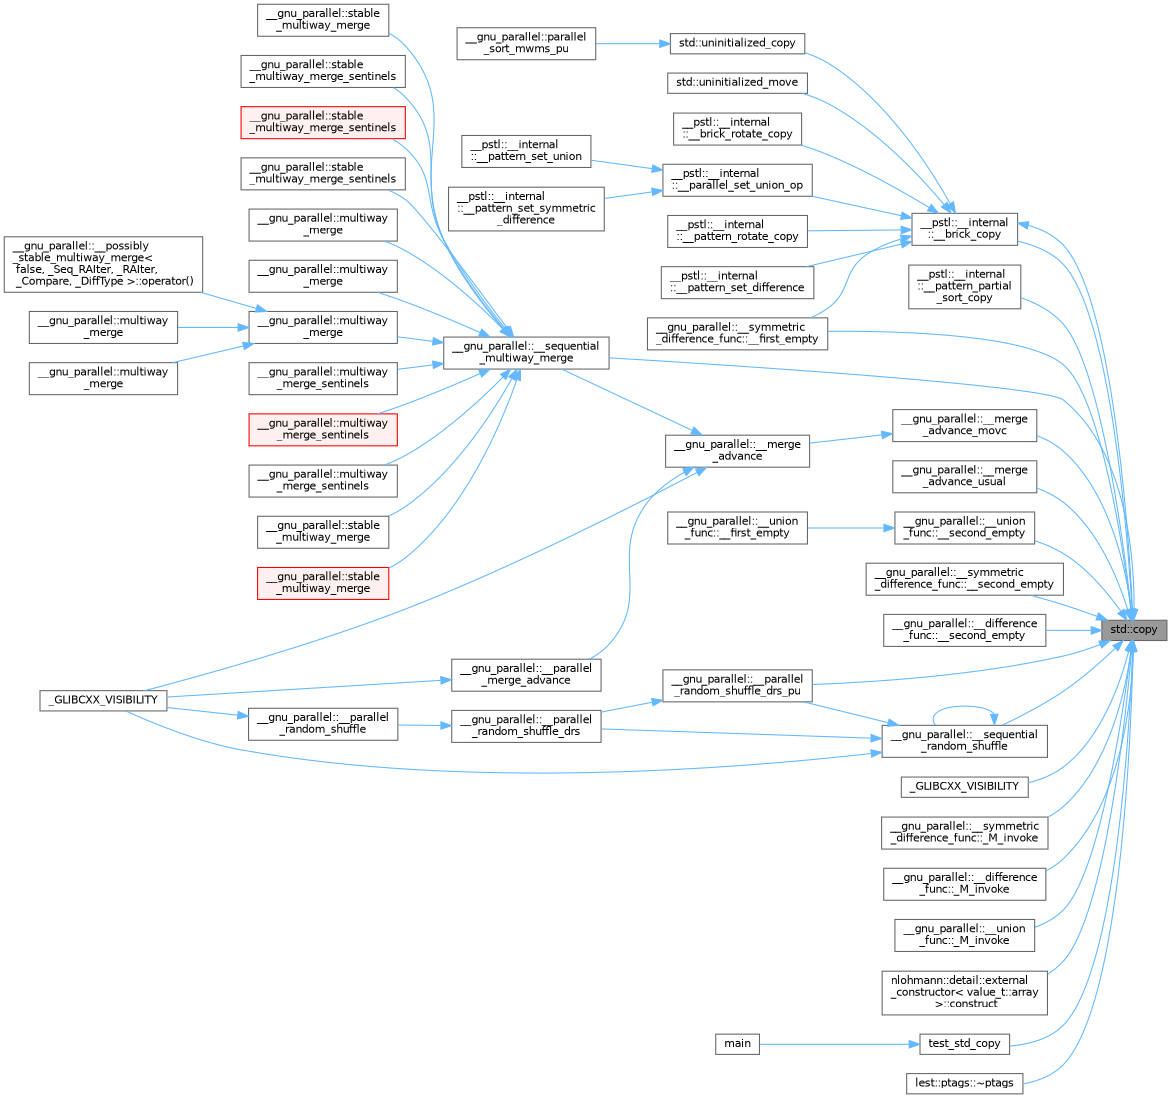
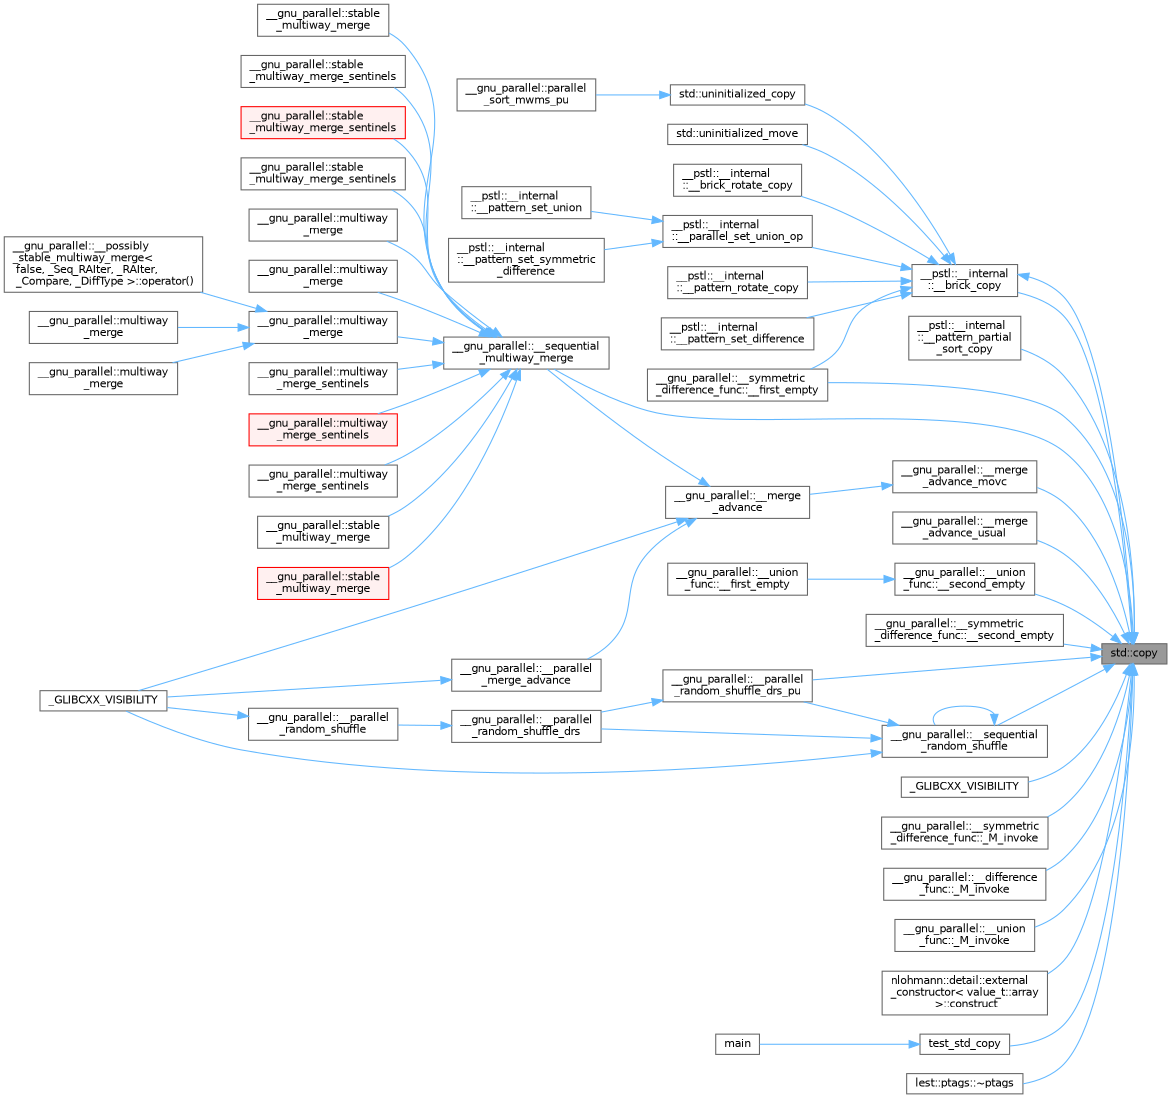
node "__gnu_parallel::__difference _func::__second_empty": removed
